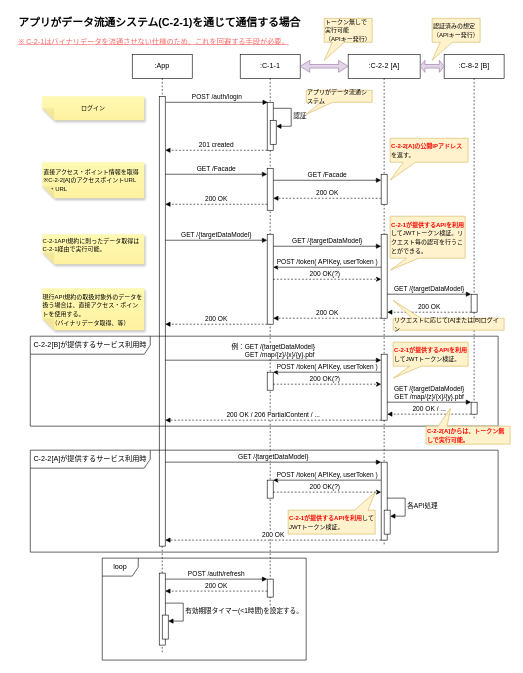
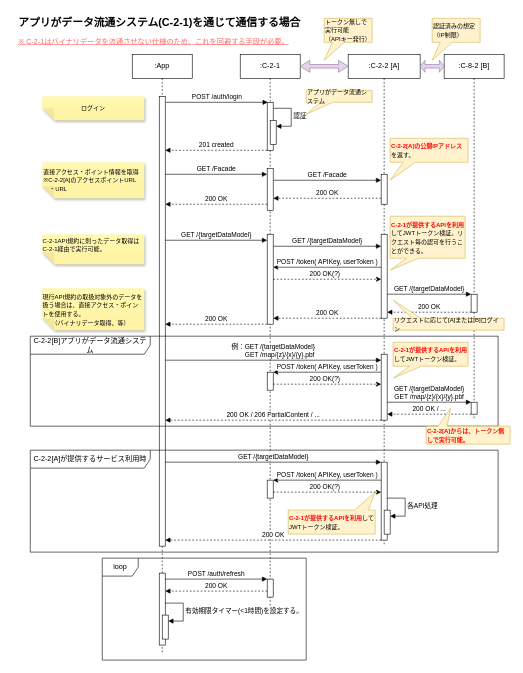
node "認証済みの想定 （APIキー発行）": label "認証済みの想定 （APIキー発行）" -> "認証済みの想定 （IP制限）"
node ":C-1-1": label ":C-1-1" -> ":C-2-1"
node "C-2-2[B]が提供するサービス利用時": label "C-2-2[B]が提供するサービス利用時" -> "C-2-2[B]アプリがデータ流通システム"
